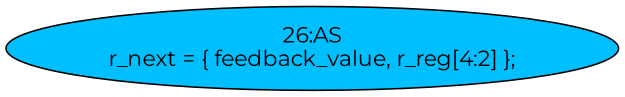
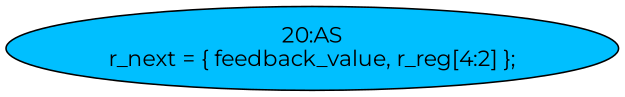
node "26:AS r_next = { feedback_value, r_reg[4:2] };": label "26:AS r_next = { feedback_value, r_reg[4:2] };" -> "20:AS r_next = { feedback_value, r_reg[4:2] };"
